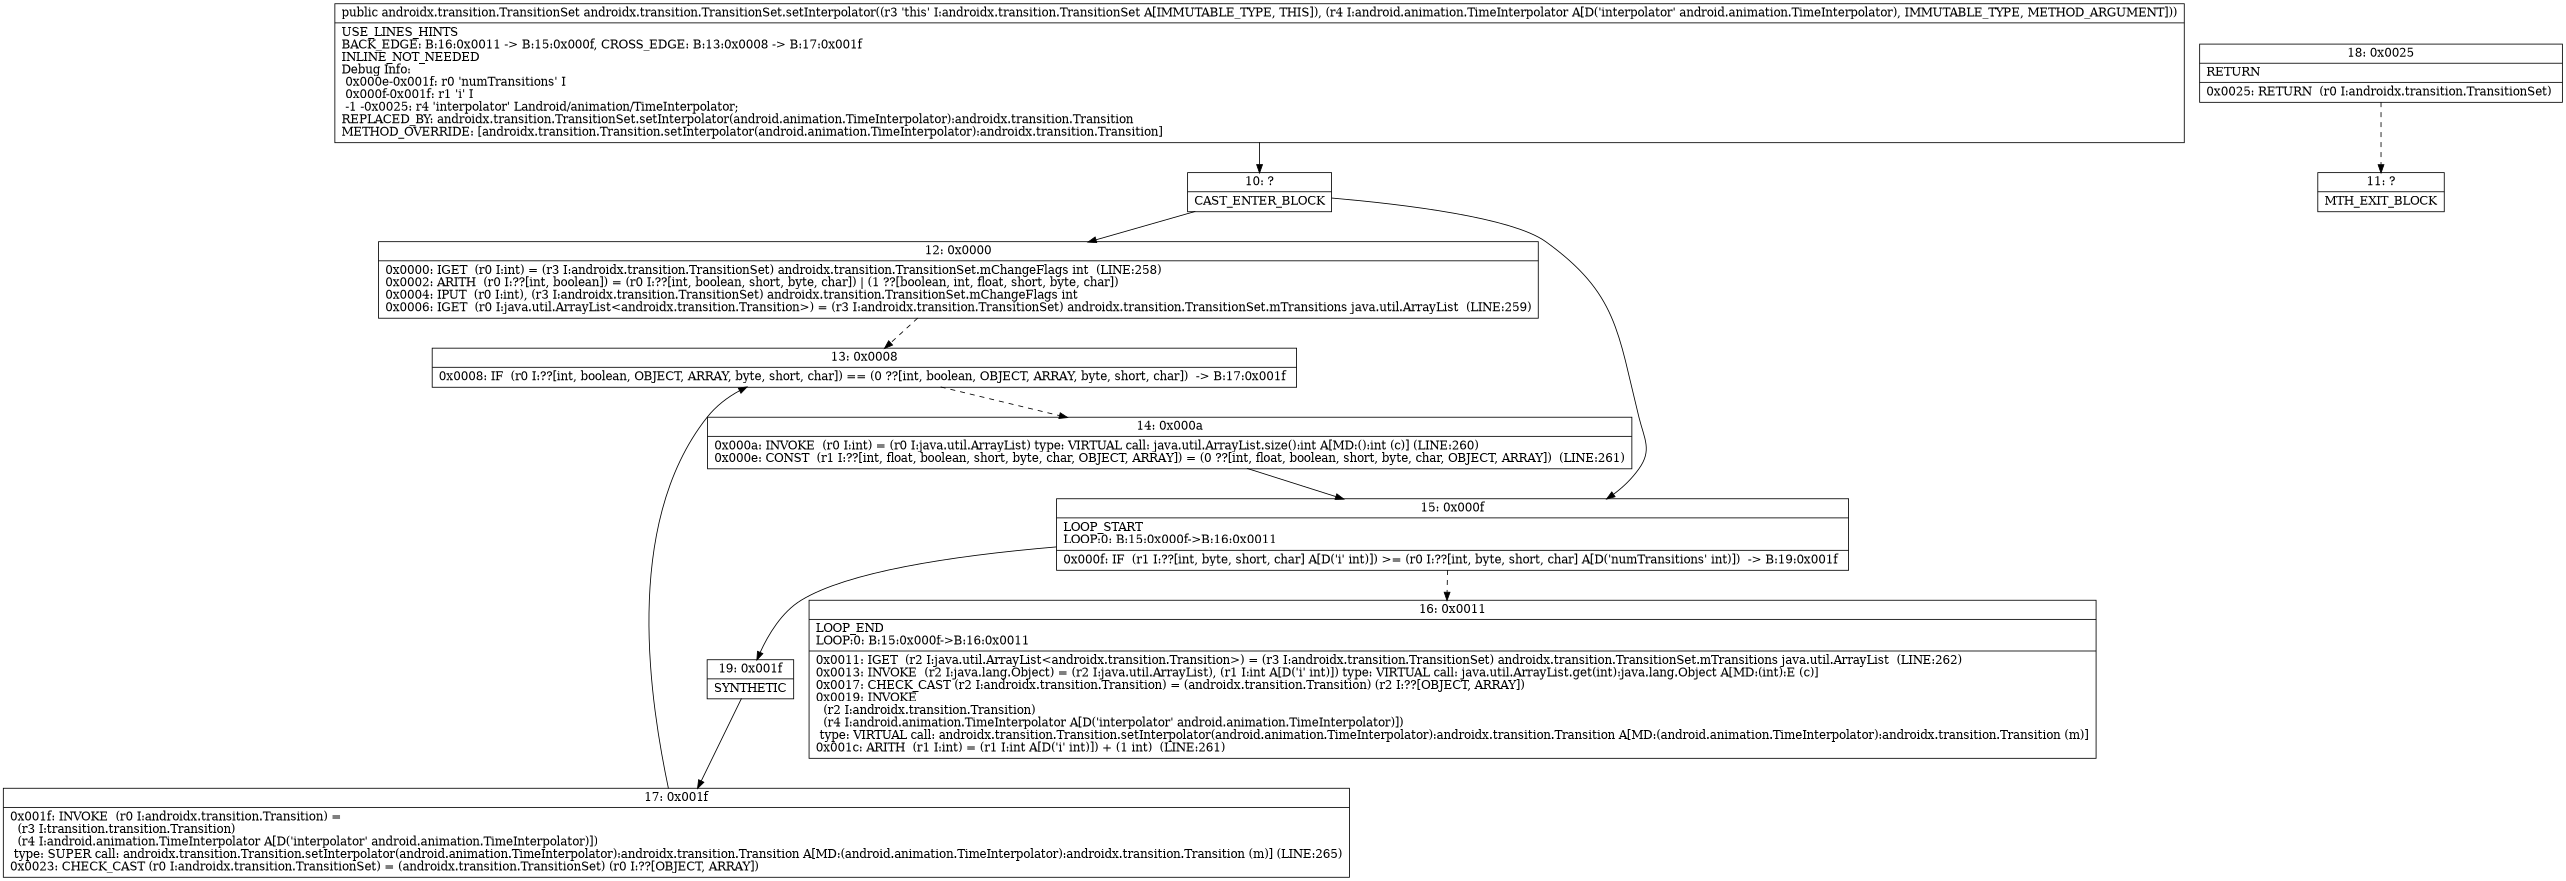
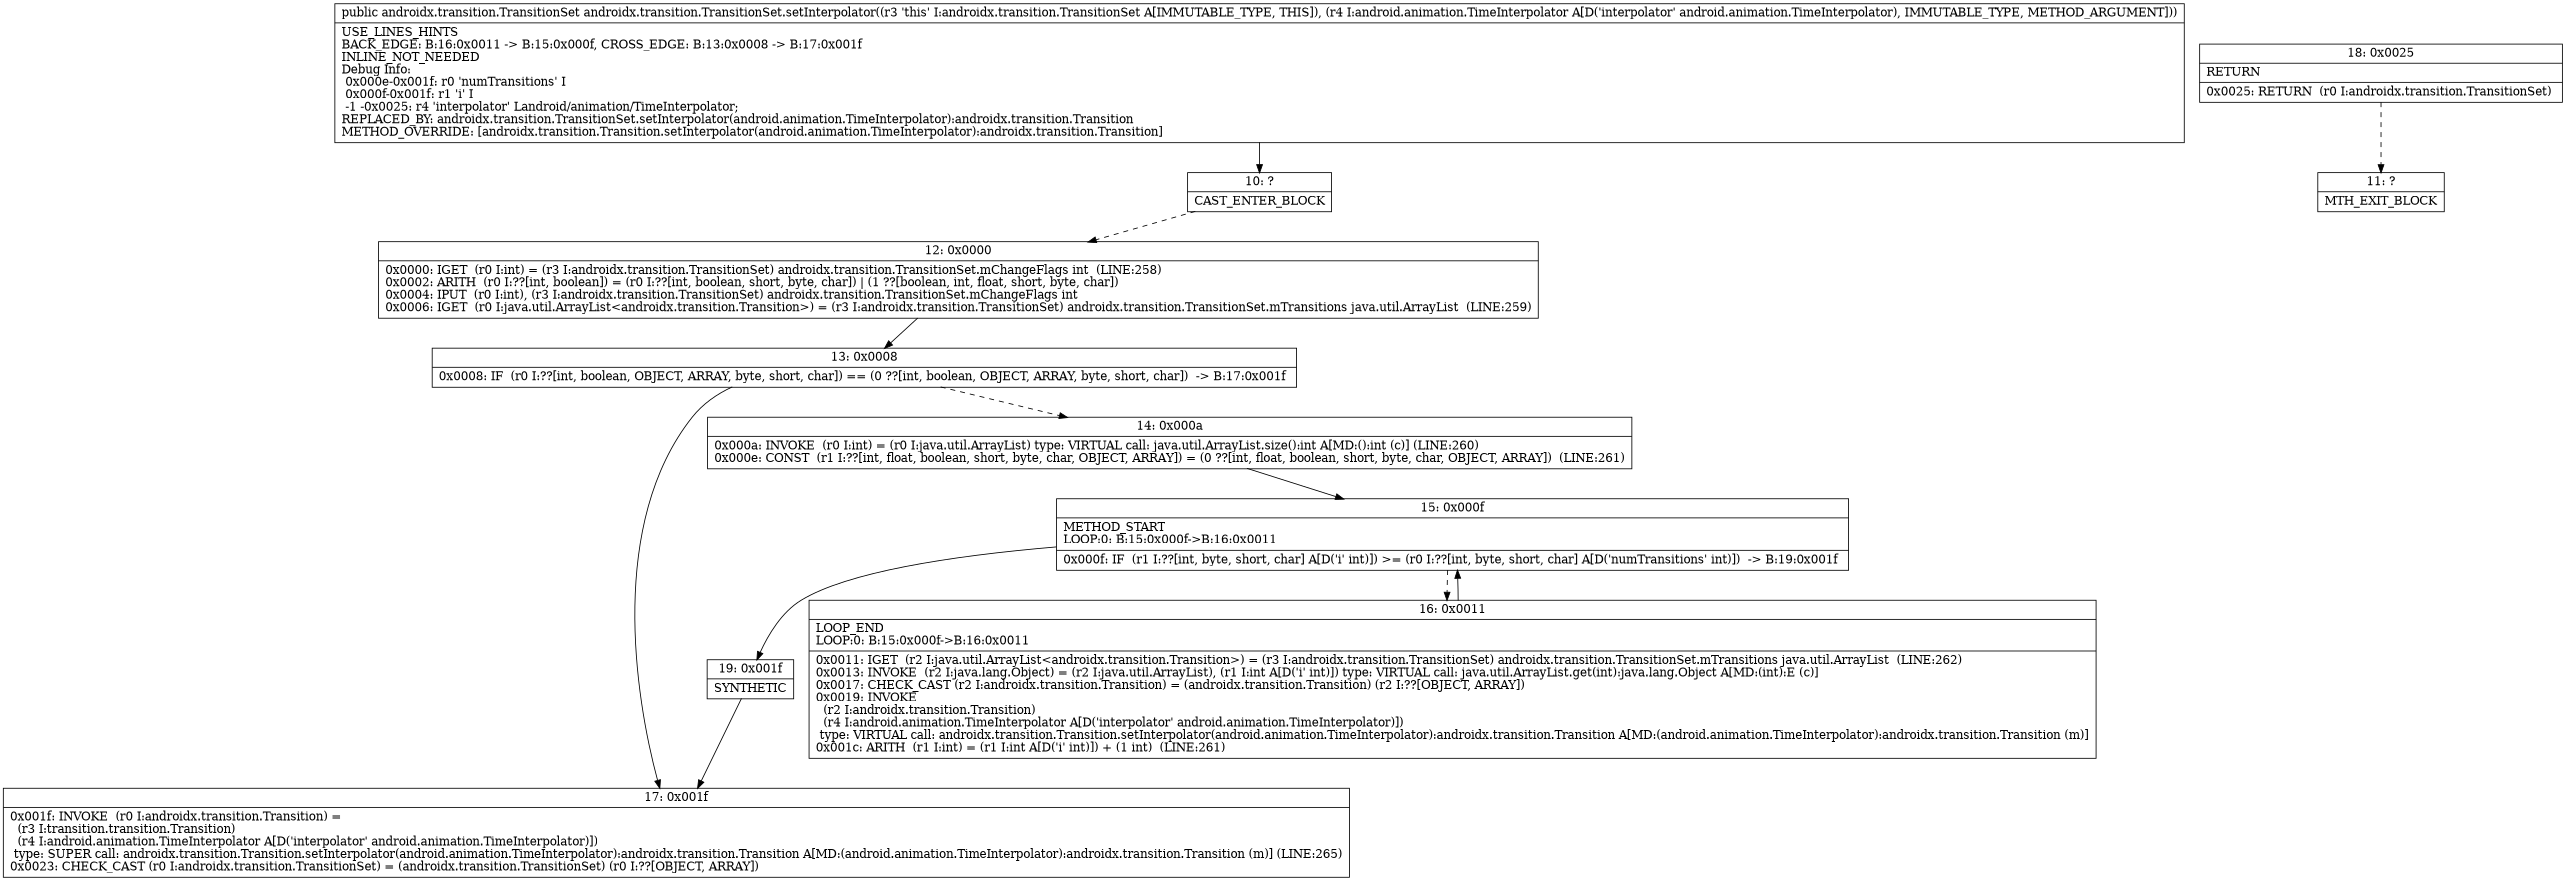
edge "10: ?" -> "12: 0x0000": style solid -> dashed
edge "10: ?" -> "15: 0x000f": now "16: 0x0011" -> "15: 0x000f"
edge "12: 0x0000" -> "13: 0x0008": style dashed -> solid
node "15: 0x000f": text "LOOP_START" -> "METHOD_START"
edge "17: 0x001f" -> "13: 0x0008": reversed
